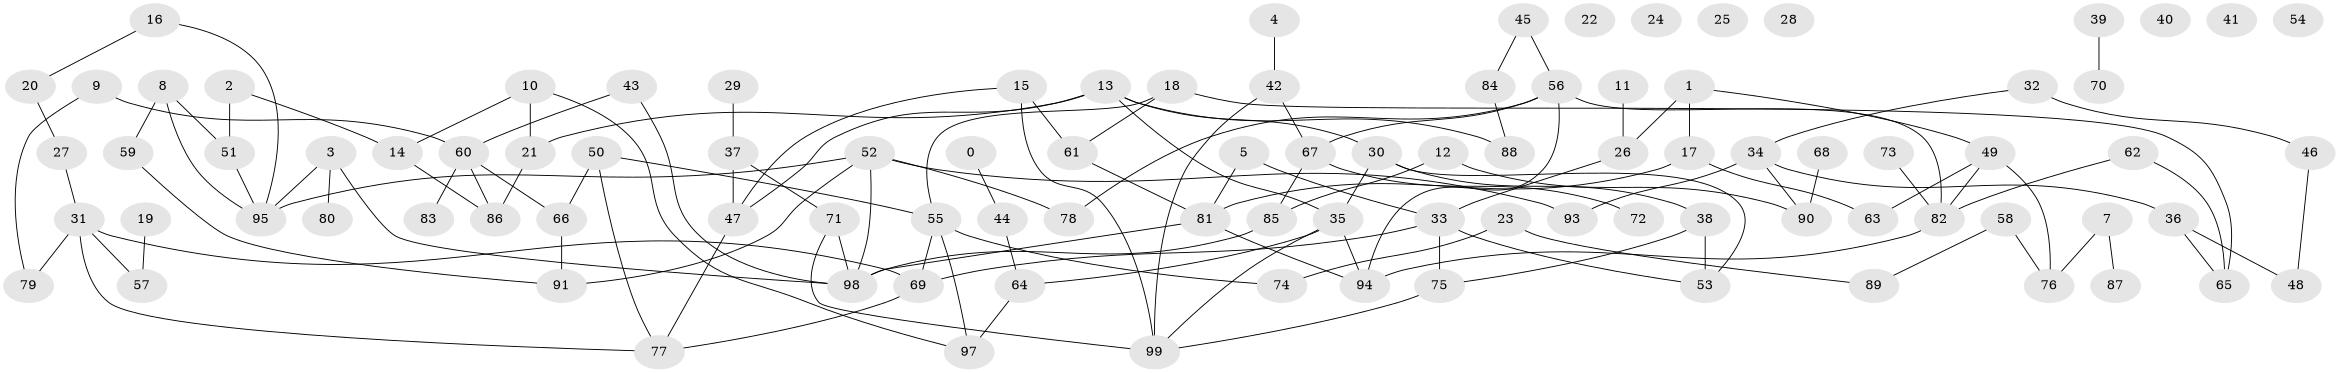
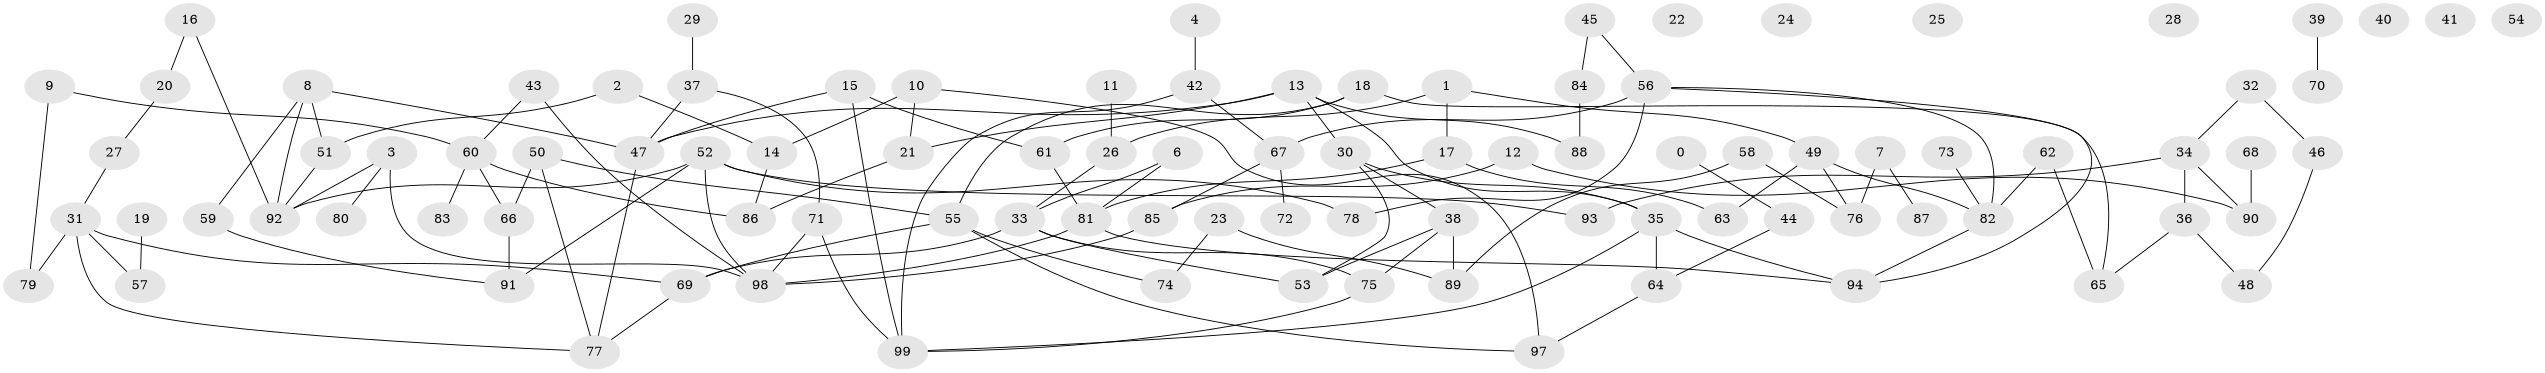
edge "8" -- "47": added
node "5": label "5" -> "6"
node "95": label "95" -> "92"
edge "38" -- "89": added
